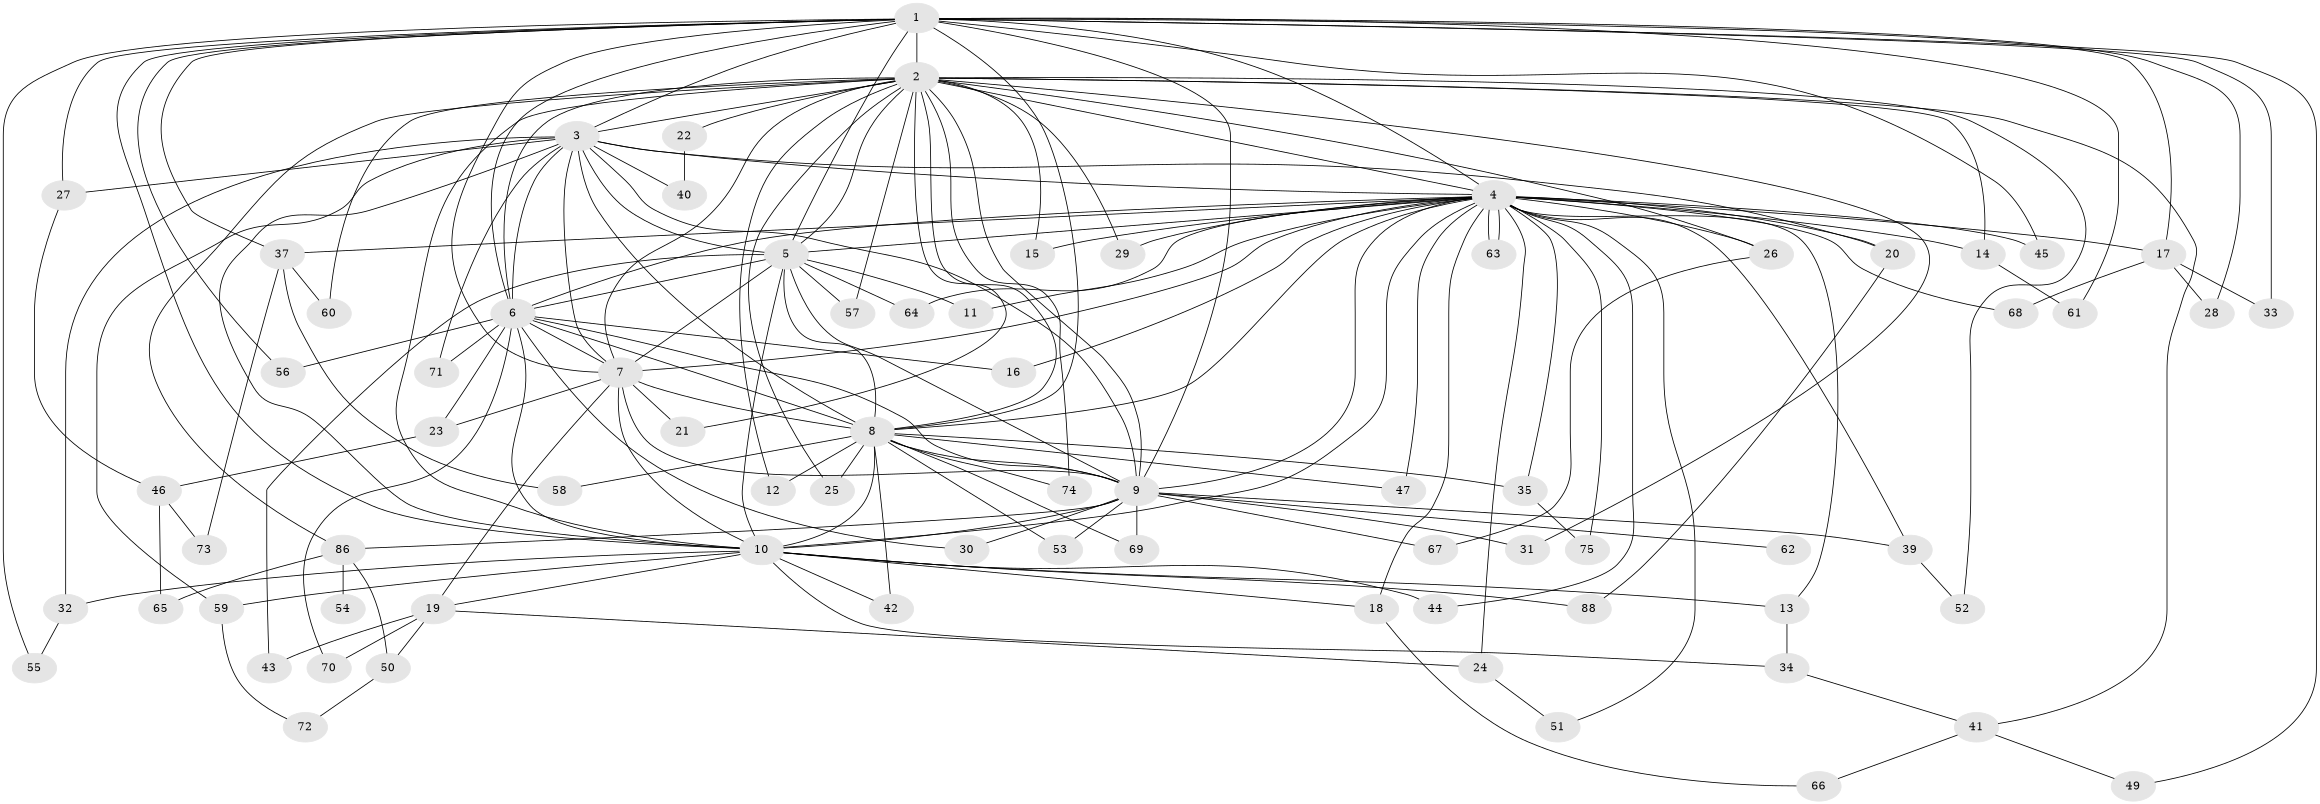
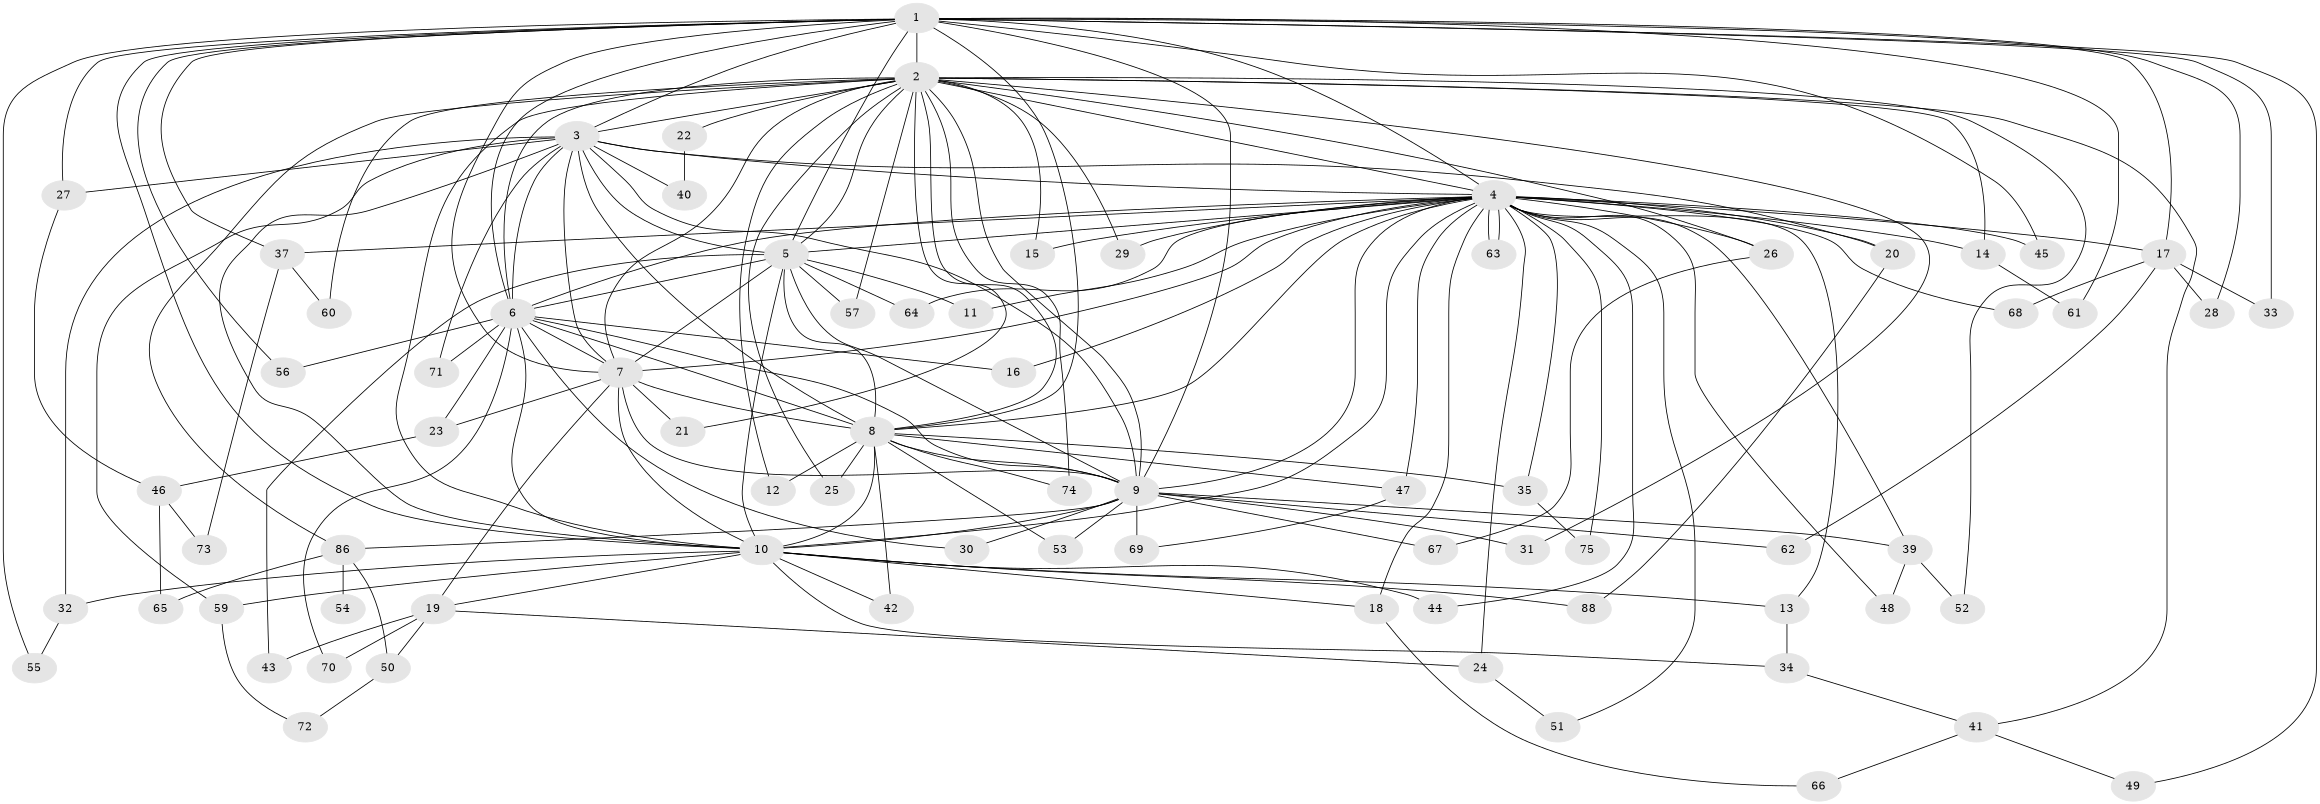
edge "17" -- "62": added
edge "8" -- "69": now "47" -- "69"
node "58": removed
node "48": added
